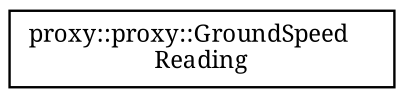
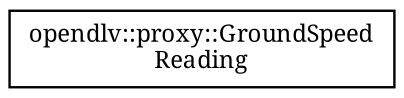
node "proxy::proxy::GroundSpeed Reading": label "proxy::proxy::GroundSpeed Reading" -> "opendlv::proxy::GroundSpeed Reading"
